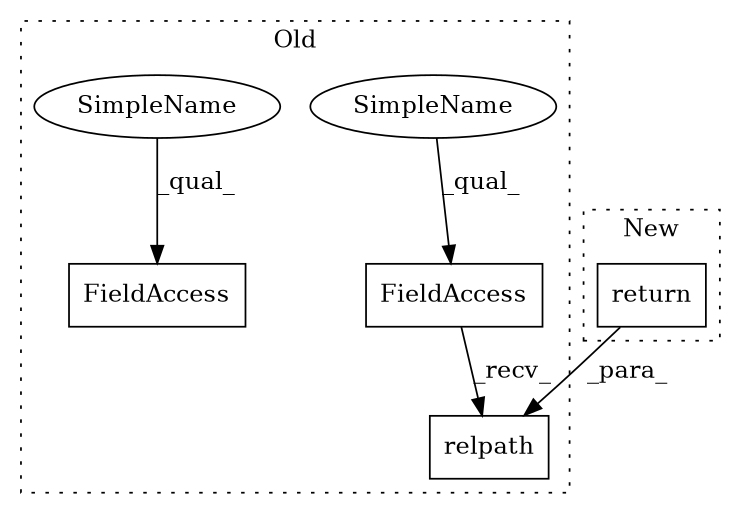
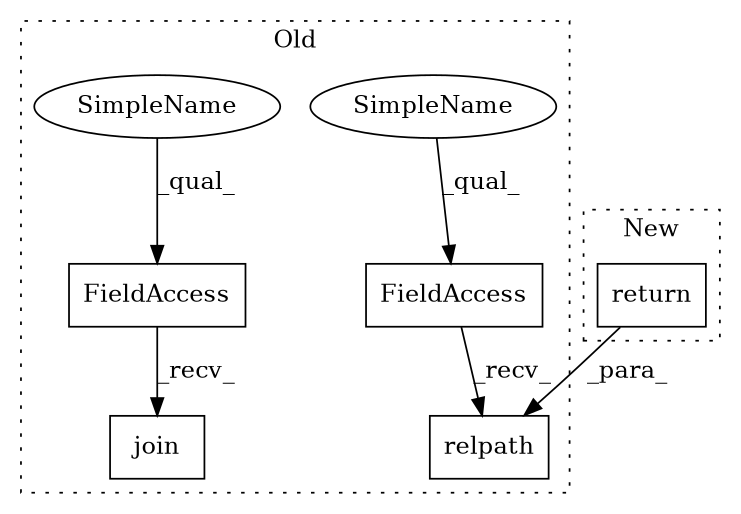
node "join": added
